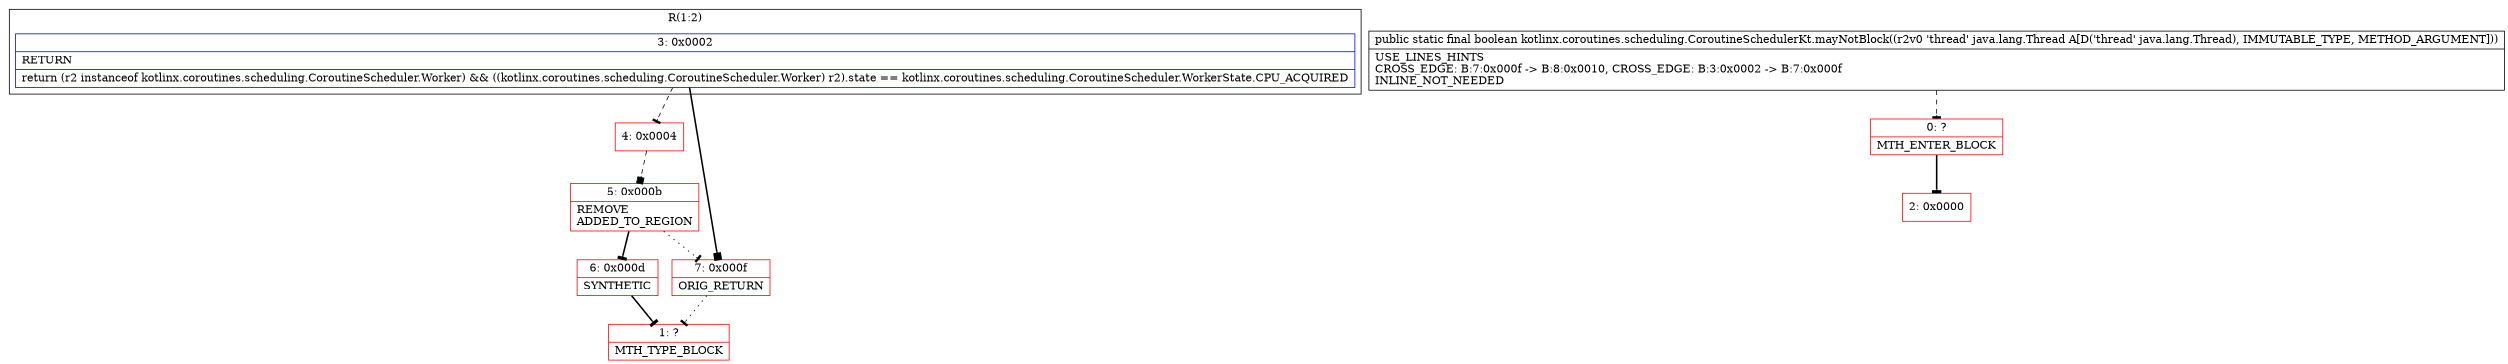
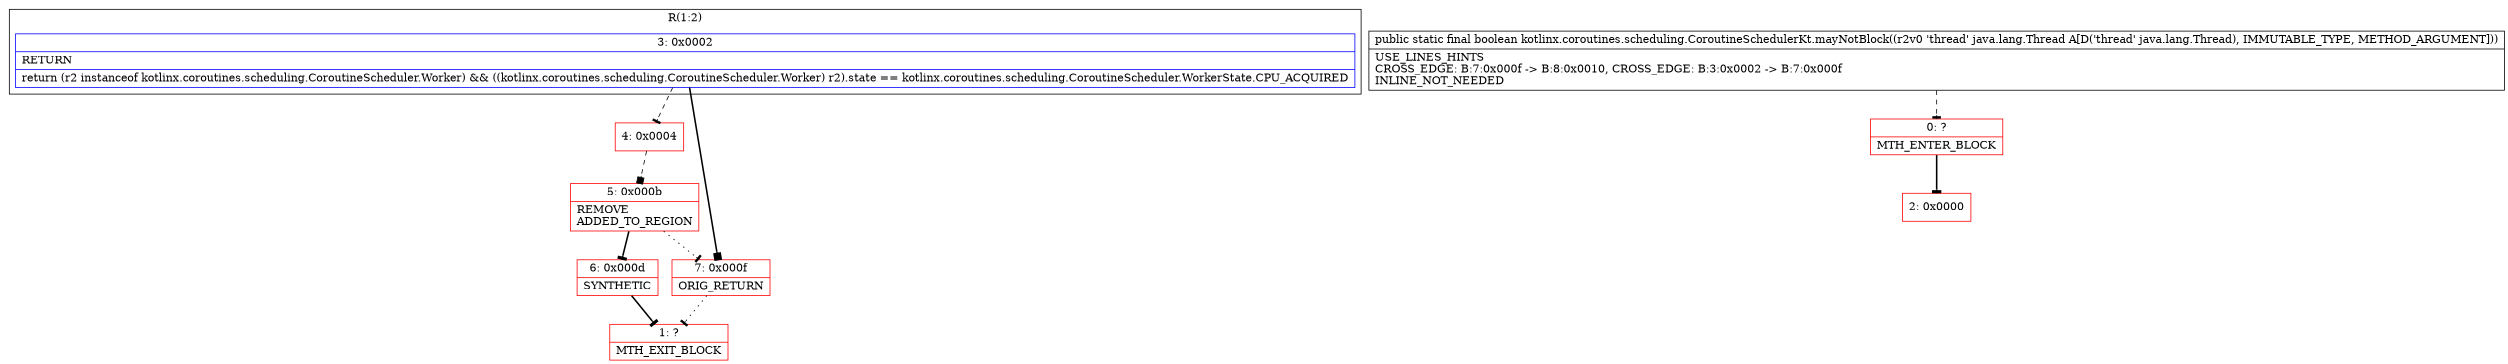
node "1: ?": text "MTH_TYPE_BLOCK" -> "MTH_EXIT_BLOCK"
